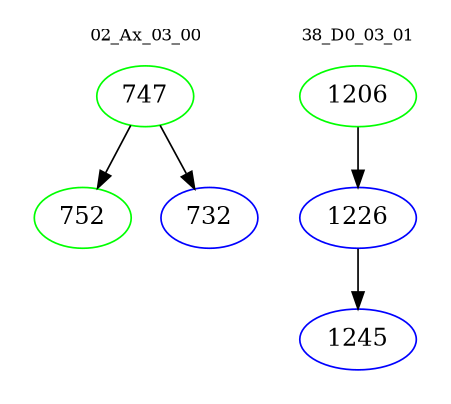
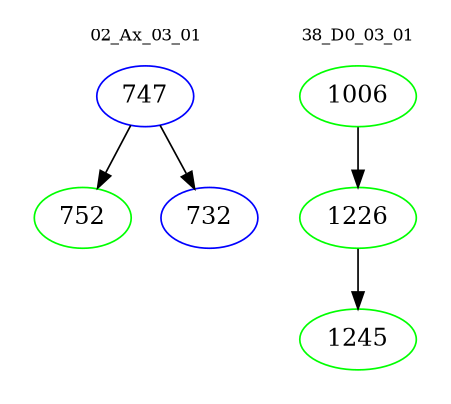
cluster "02_Ax_03_00": label "02_Ax_03_00" -> "02_Ax_03_01"
node "747": color green -> blue
node "1206": label "1206" -> "1006"
node "1226": color blue -> green
node "1245": color blue -> green
